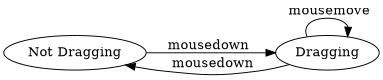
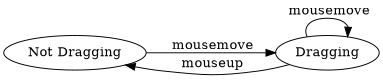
edge "Not Dragging" -> "Dragging": label " mousedown  " -> " mousemove"
edge "Dragging" -> "Not Dragging": label " mousedown" -> " mouseup"
